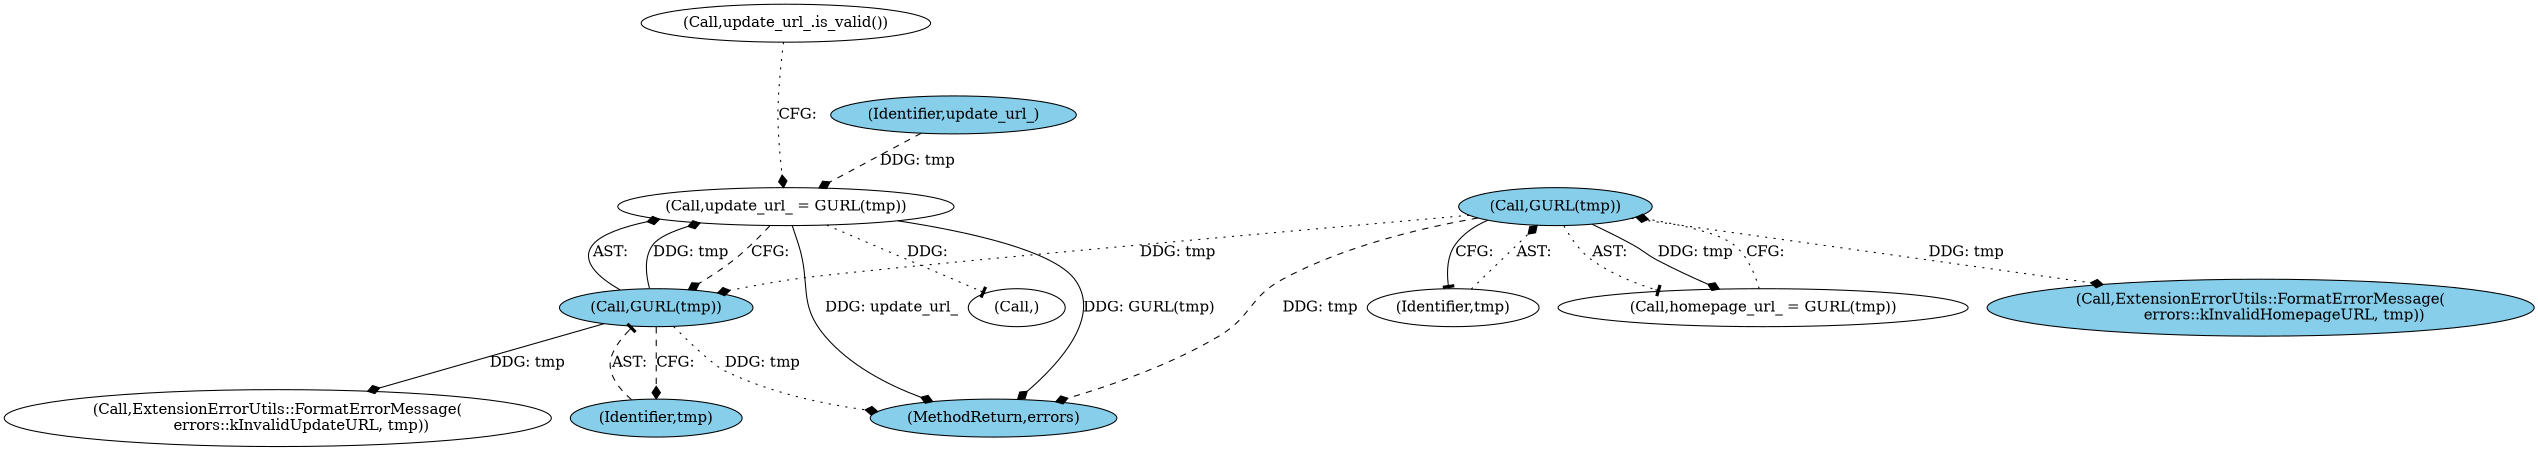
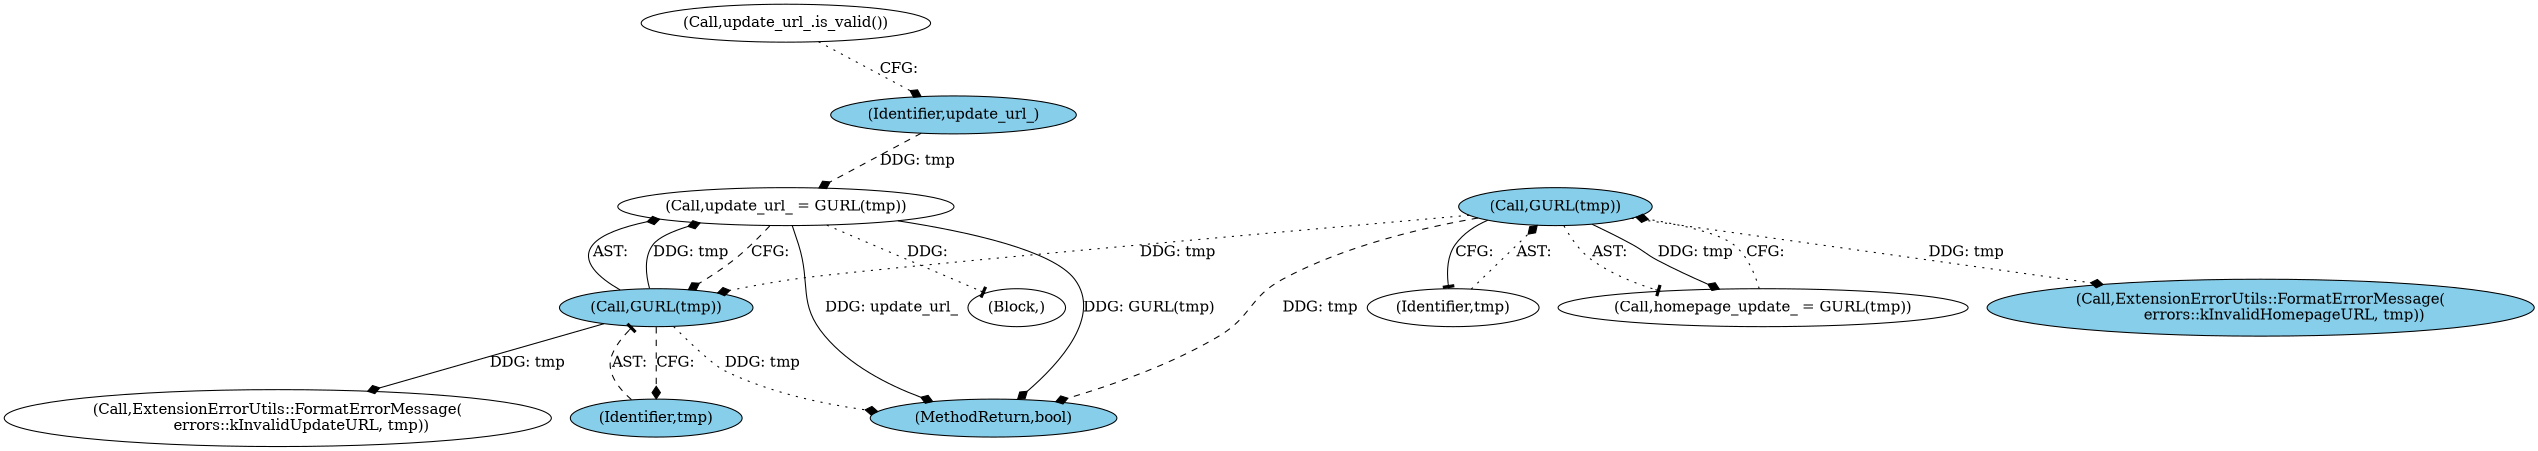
edge "(Call,update_url_.is_valid())" -> "(Call,update_url_ = GURL(tmp))": now "(Call,update_url_.is_valid())" -> "(Identifier,update_url_)"
node "(Call,)": label "(Call,)" -> "(Block,)"
node "(Call,homepage_url_ = GURL(tmp))": label "(Call,homepage_url_ = GURL(tmp))" -> "(Call,homepage_update_ = GURL(tmp))"
node "(MethodReturn,errors)": label "(MethodReturn,errors)" -> "(MethodReturn,bool)"
